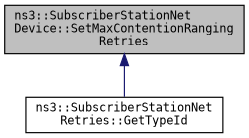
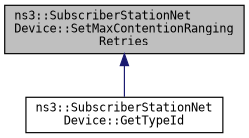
node "ns3::SubscriberStationNet Retries::GetTypeId": label "ns3::SubscriberStationNet Retries::GetTypeId" -> "ns3::SubscriberStationNet Device::GetTypeId"
